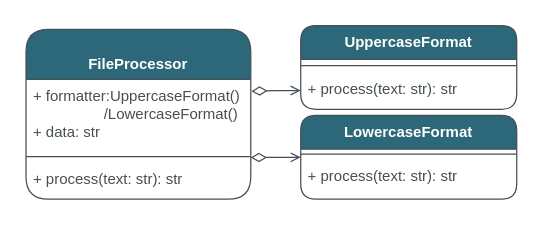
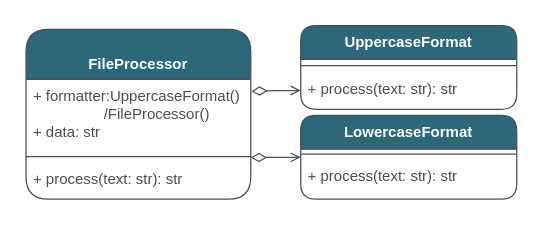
node "+ formatter:UppercaseFormat() /LowercaseFormat() + data: str": label "+ formatter:UppercaseFormat() /LowercaseFormat() + data: str" -> "+ formatter:UppercaseFormat() /FileProcessor() + data: str"
